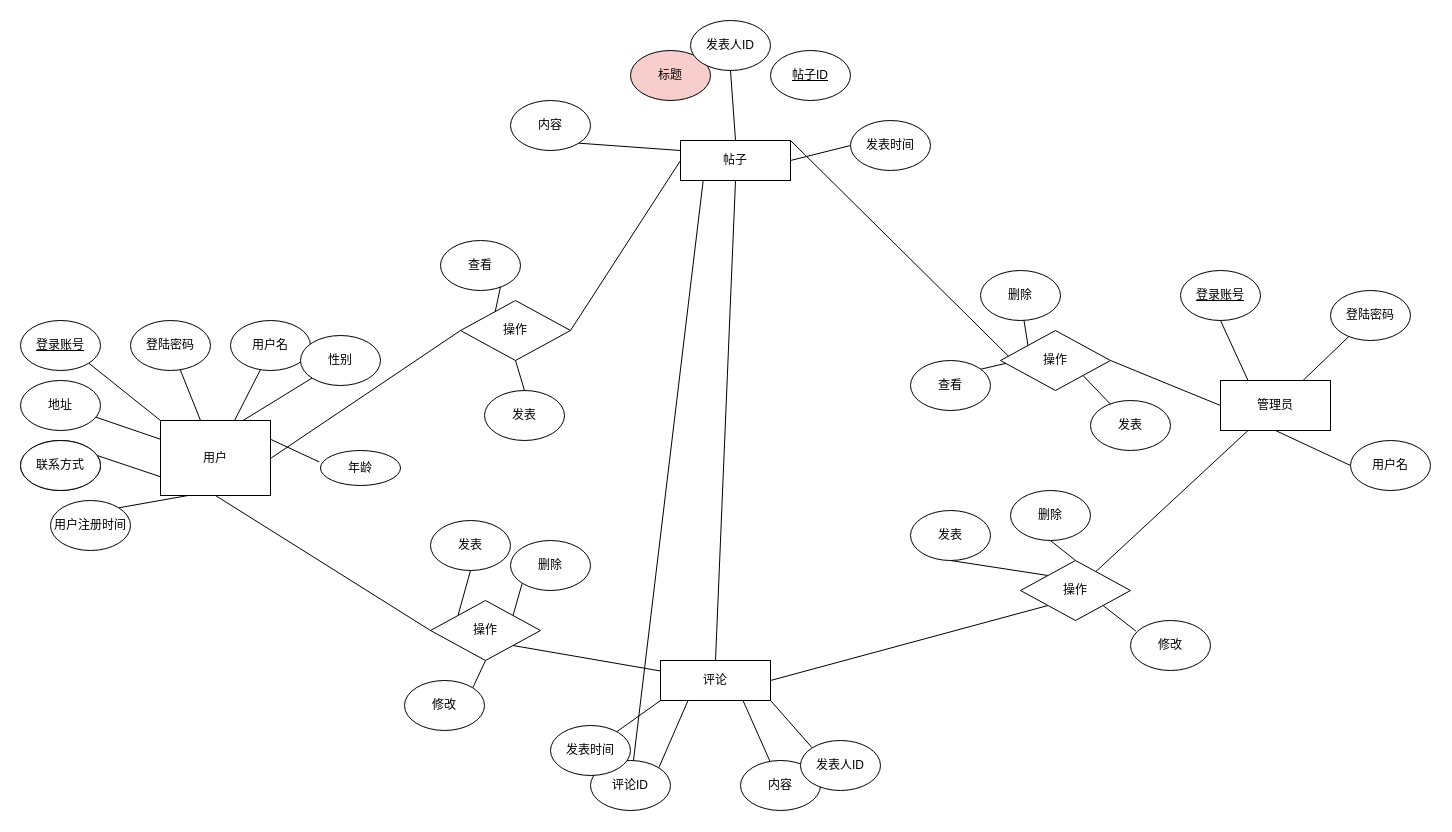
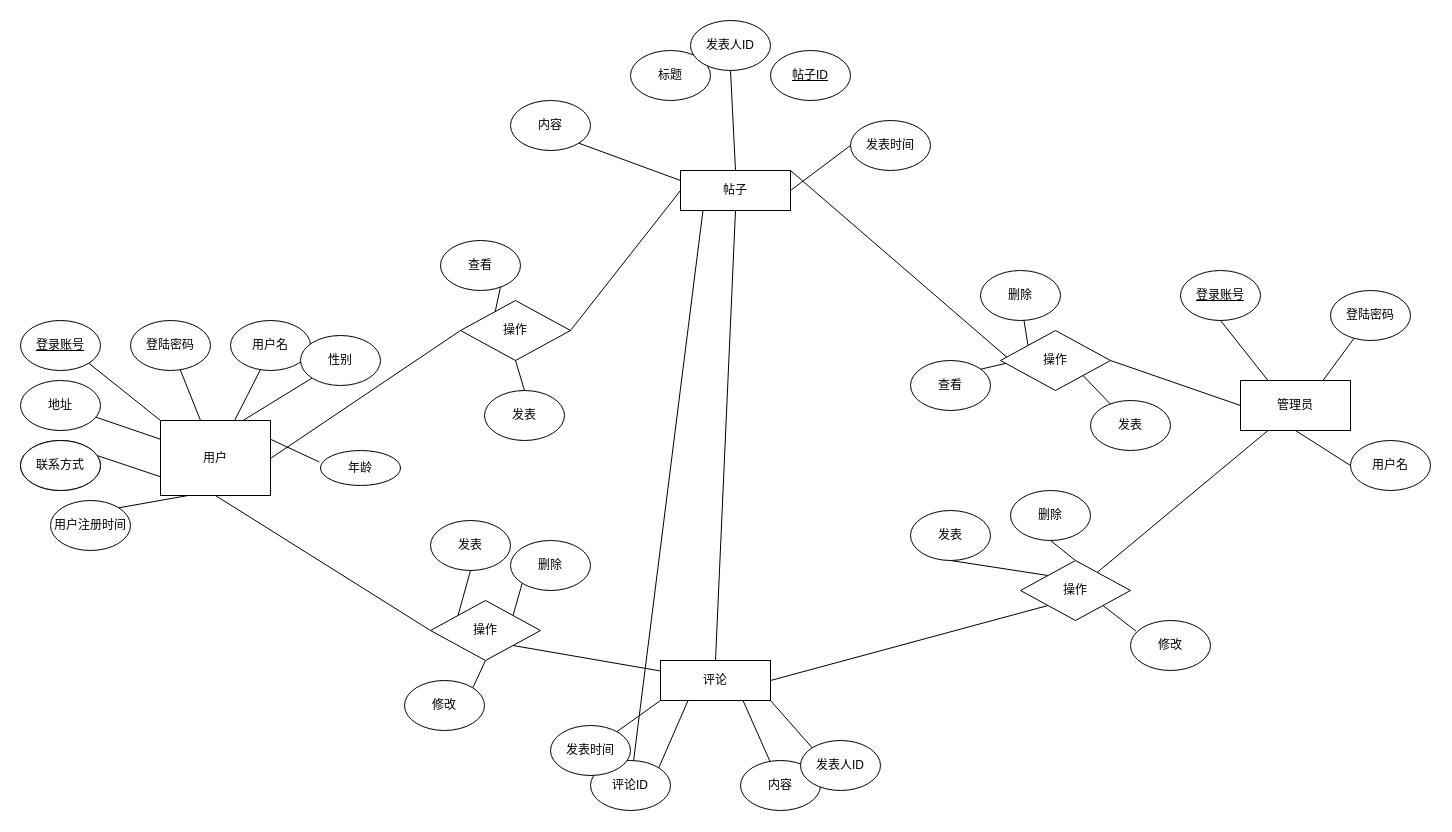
node "标题": fillcolor #f8cecc -> #ffffff
node "帖子": moved (736, 161) -> (736, 191)
node "管理员": moved (1276, 406) -> (1296, 406)
